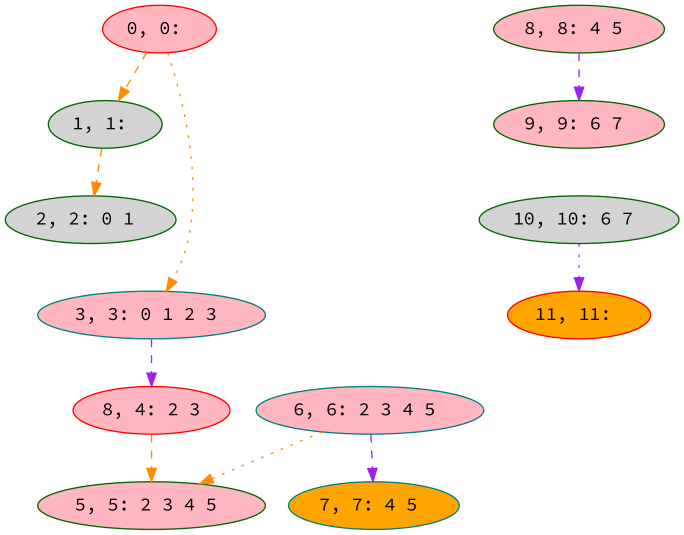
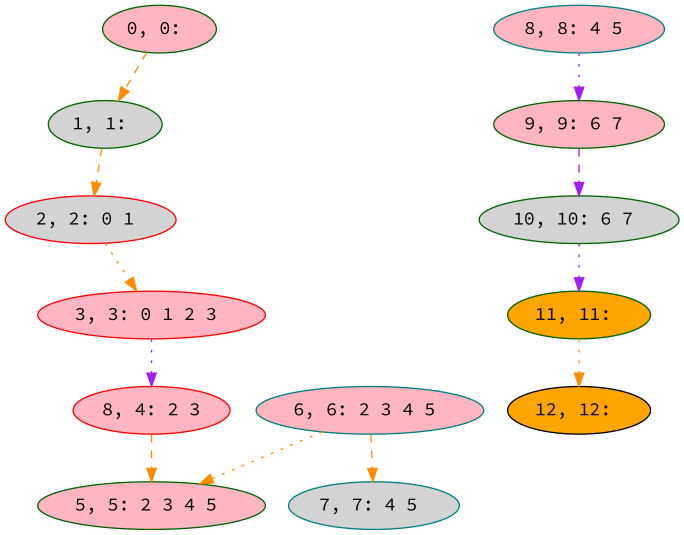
node "0, 0:": color red -> darkgreen
node "8, 8: 4 5": color darkgreen -> teal
edge "8, 8: 4 5" -> "9, 9: 6 7": style dashed -> dotted
edge "9, 9: 6 7" -> "10, 10: 6 7": added
edge "0, 0:" -> "3, 3: 0 1 2 3": now "2, 2: 0 1" -> "3, 3: 0 1 2 3"
node "2, 2: 0 1": color darkgreen -> red
node "3, 3: 0 1 2 3": color teal -> red
node "11, 11:": color red -> darkgreen
edge "3, 3: 0 1 2 3" -> "8, 4: 2 3": style dashed -> dotted
node "12, 12:": added
edge "6, 6: 2 3 4 5" -> "7, 7: 4 5": color purple -> darkorange
node "7, 7: 4 5": fillcolor orange -> lightgrey
